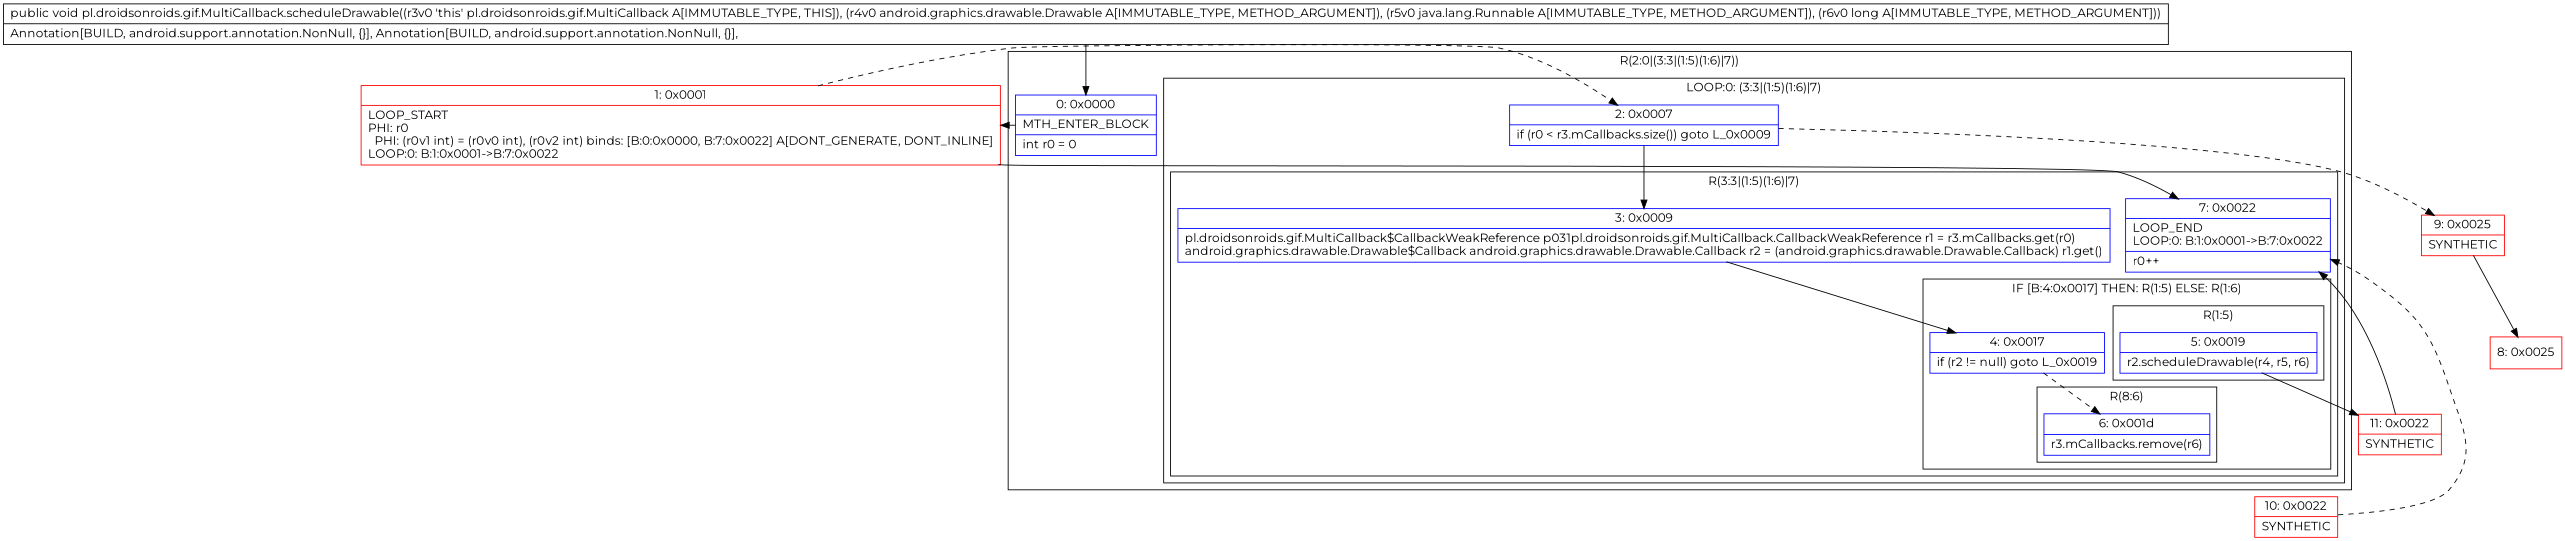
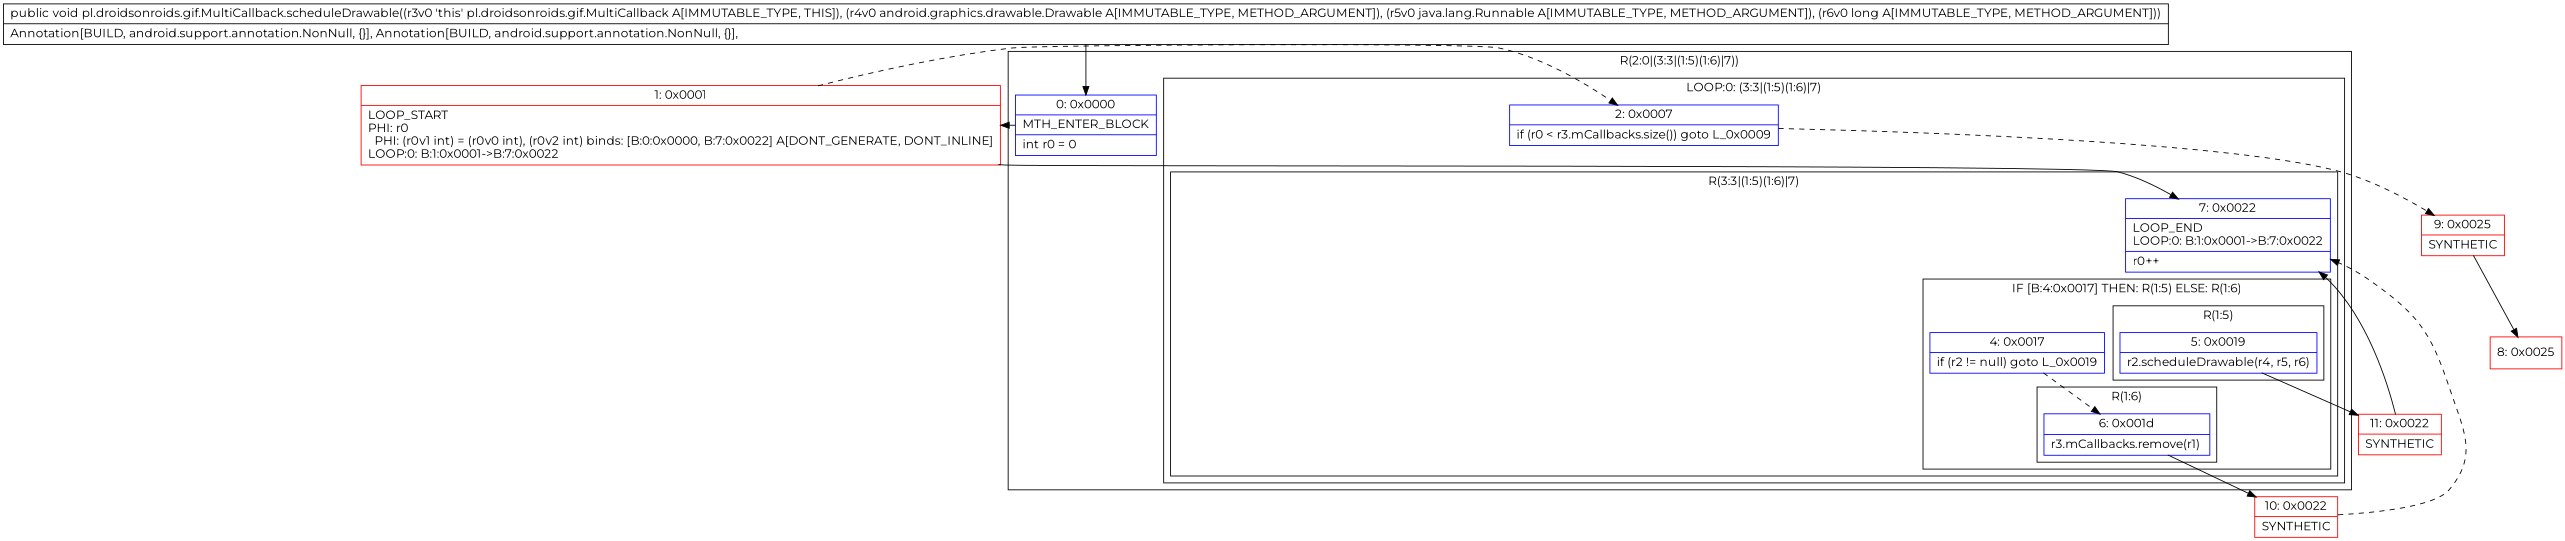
node "3: 0x0009": removed
cluster "R(8:6)": label "R(8:6)" -> "R(1:6)"
node "6: 0x001d": text "r3.mCallbacks.remove(r6)" -> "r3.mCallbacks.remove(r1)"
edge "6: 0x001d" -> "10: 0x0022": added
